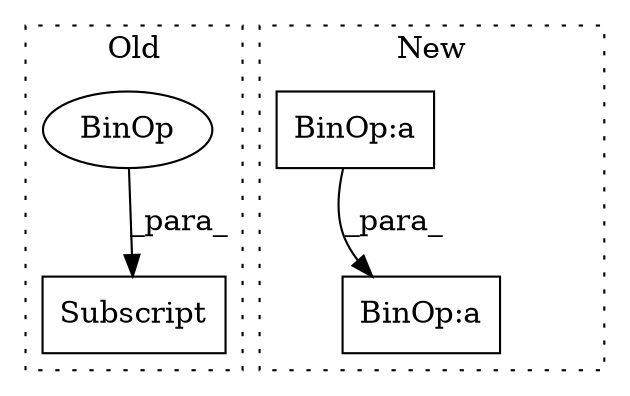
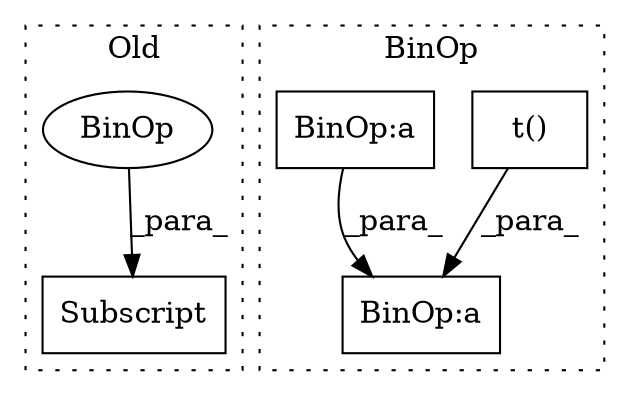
cluster "New": label "New" -> "BinOp"
node "t()": added
